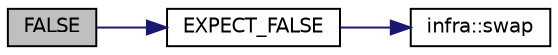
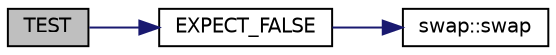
node "FALSE": label "FALSE" -> "TEST"
node "infra::swap": label "infra::swap" -> "swap::swap"
